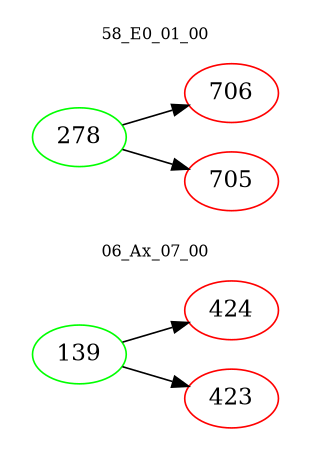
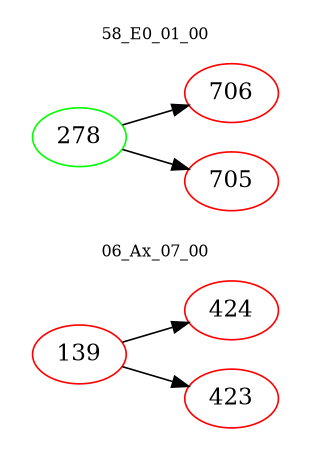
node "139": color green -> red
